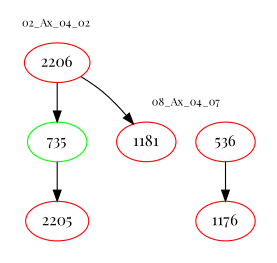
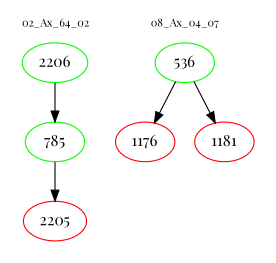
cluster "02_Ax_04_02": label "02_Ax_04_02" -> "02_Ax_64_02"
node "2206": color red -> green
edge "2206" -> "1181": now "536" -> "1181"
node "735": label "735" -> "785"
node "536": color red -> green
